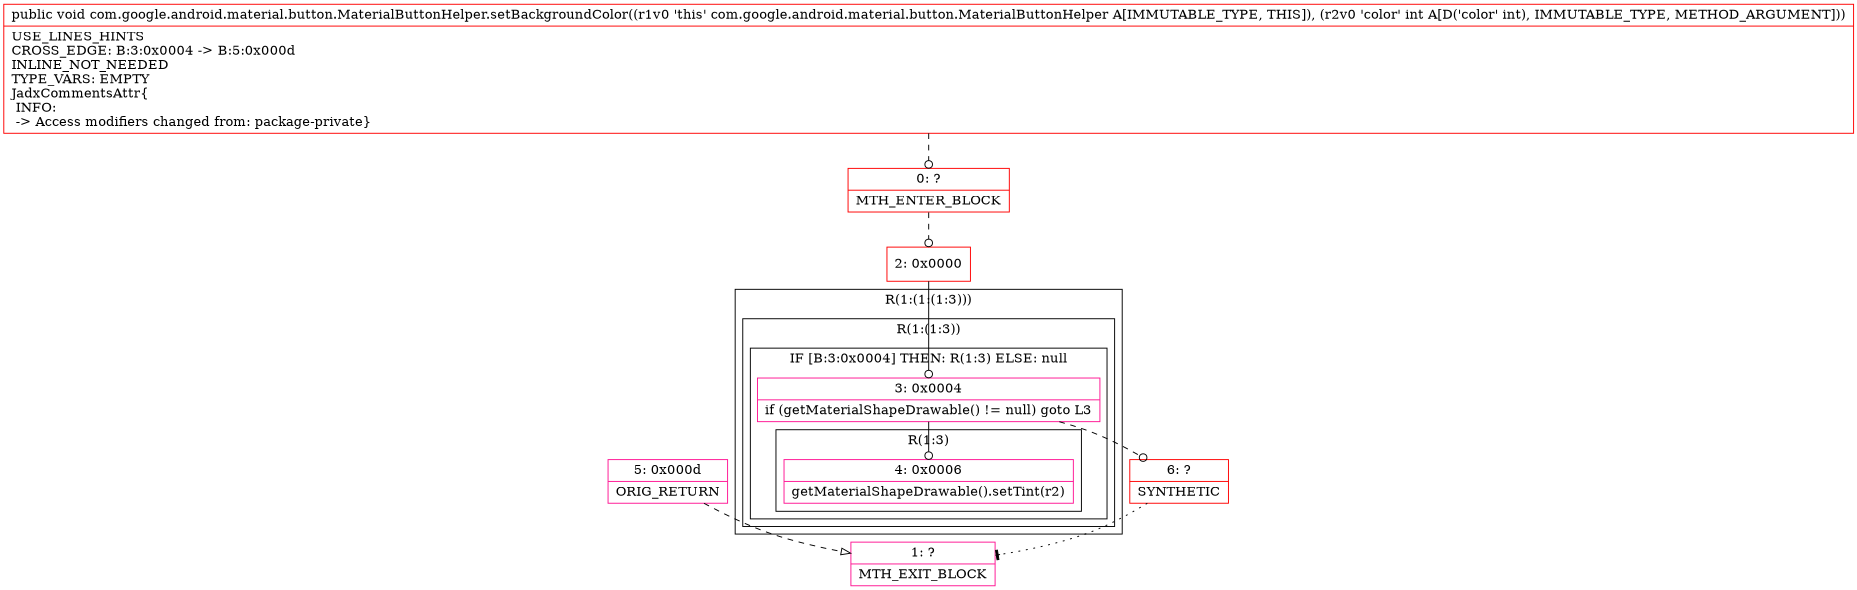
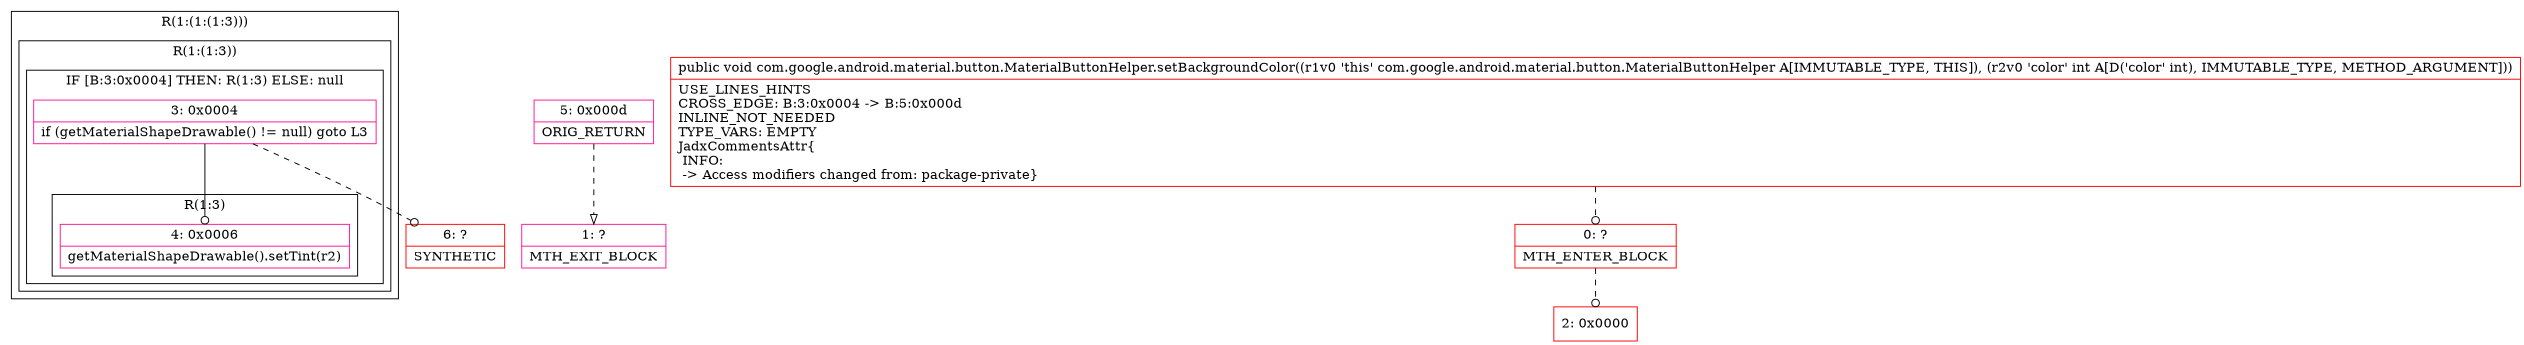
edge "2: 0x0000" -> "3: 0x0004": removed
edge "6: ?" -> "1: ?": removed
